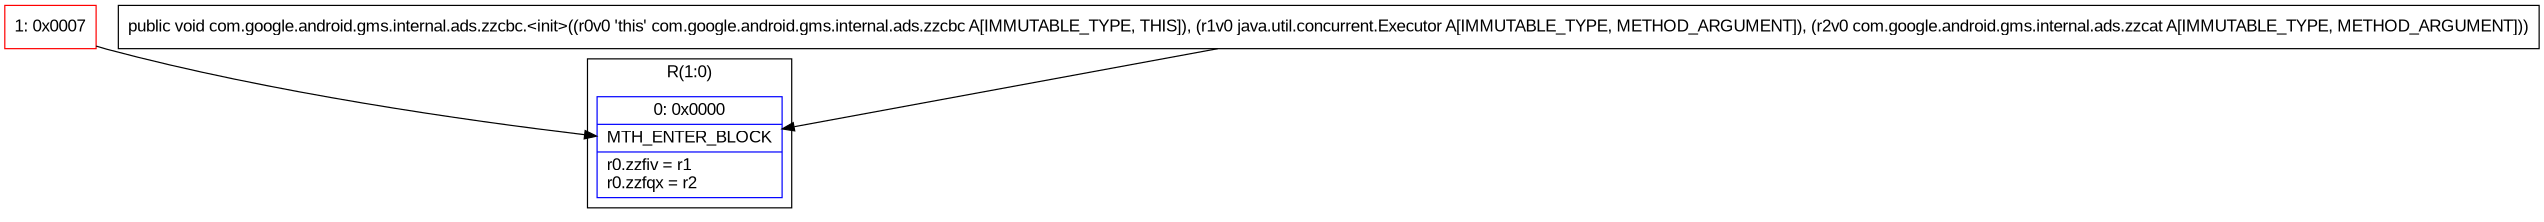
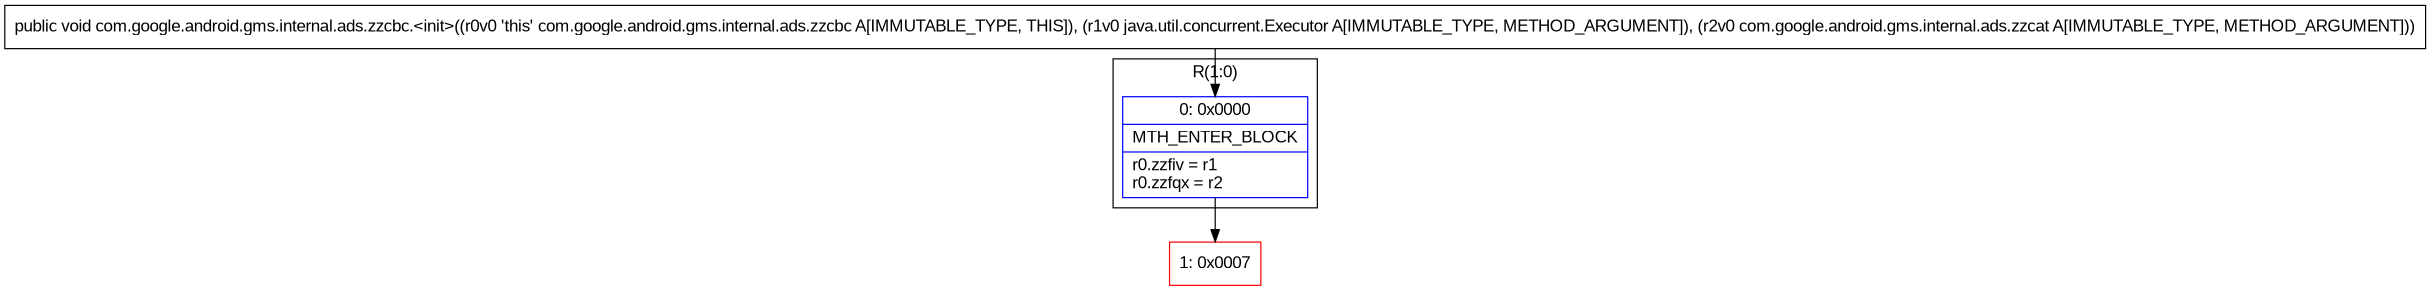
edge "1: 0x0007" -> "0: 0x0000": reversed
